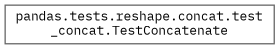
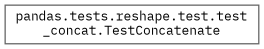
node "pandas.tests.reshape.concat.test _concat.TestConcatenate": label "pandas.tests.reshape.concat.test _concat.TestConcatenate" -> "pandas.tests.reshape.test.test _concat.TestConcatenate"
